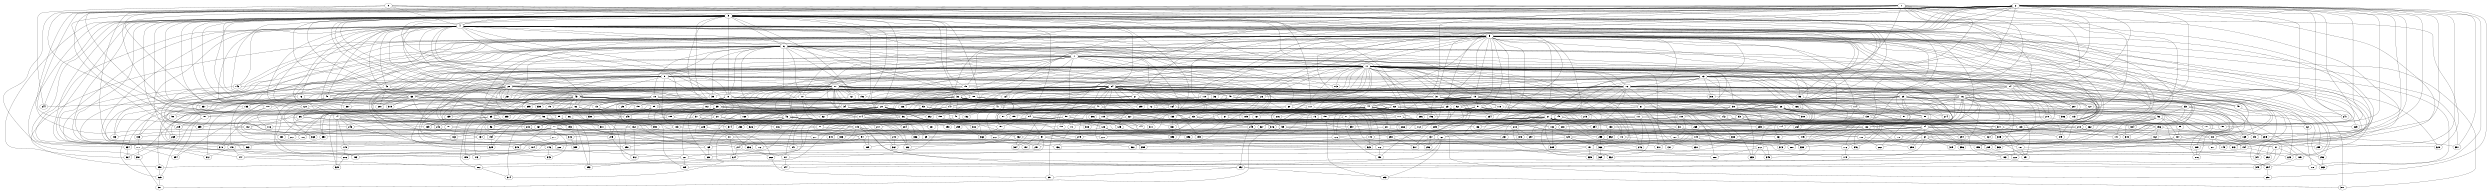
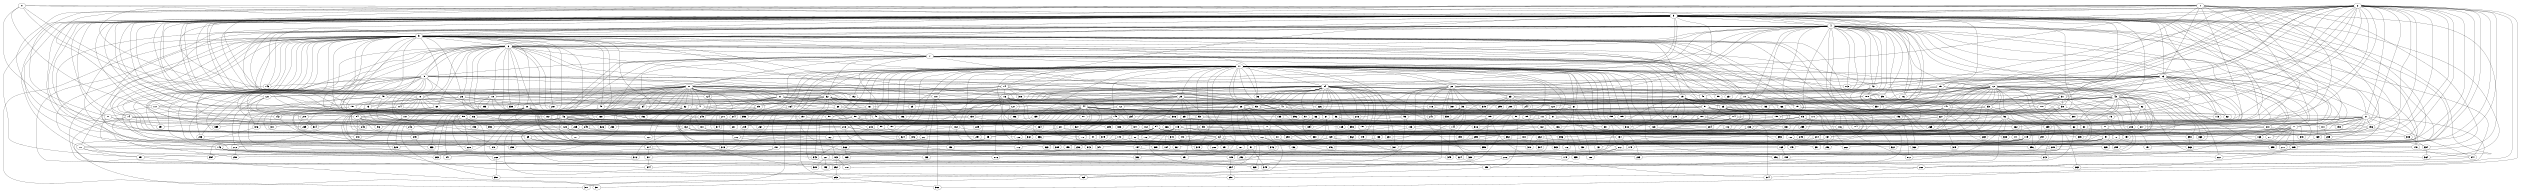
node "372": label "372" -> "872"
node "382": added
